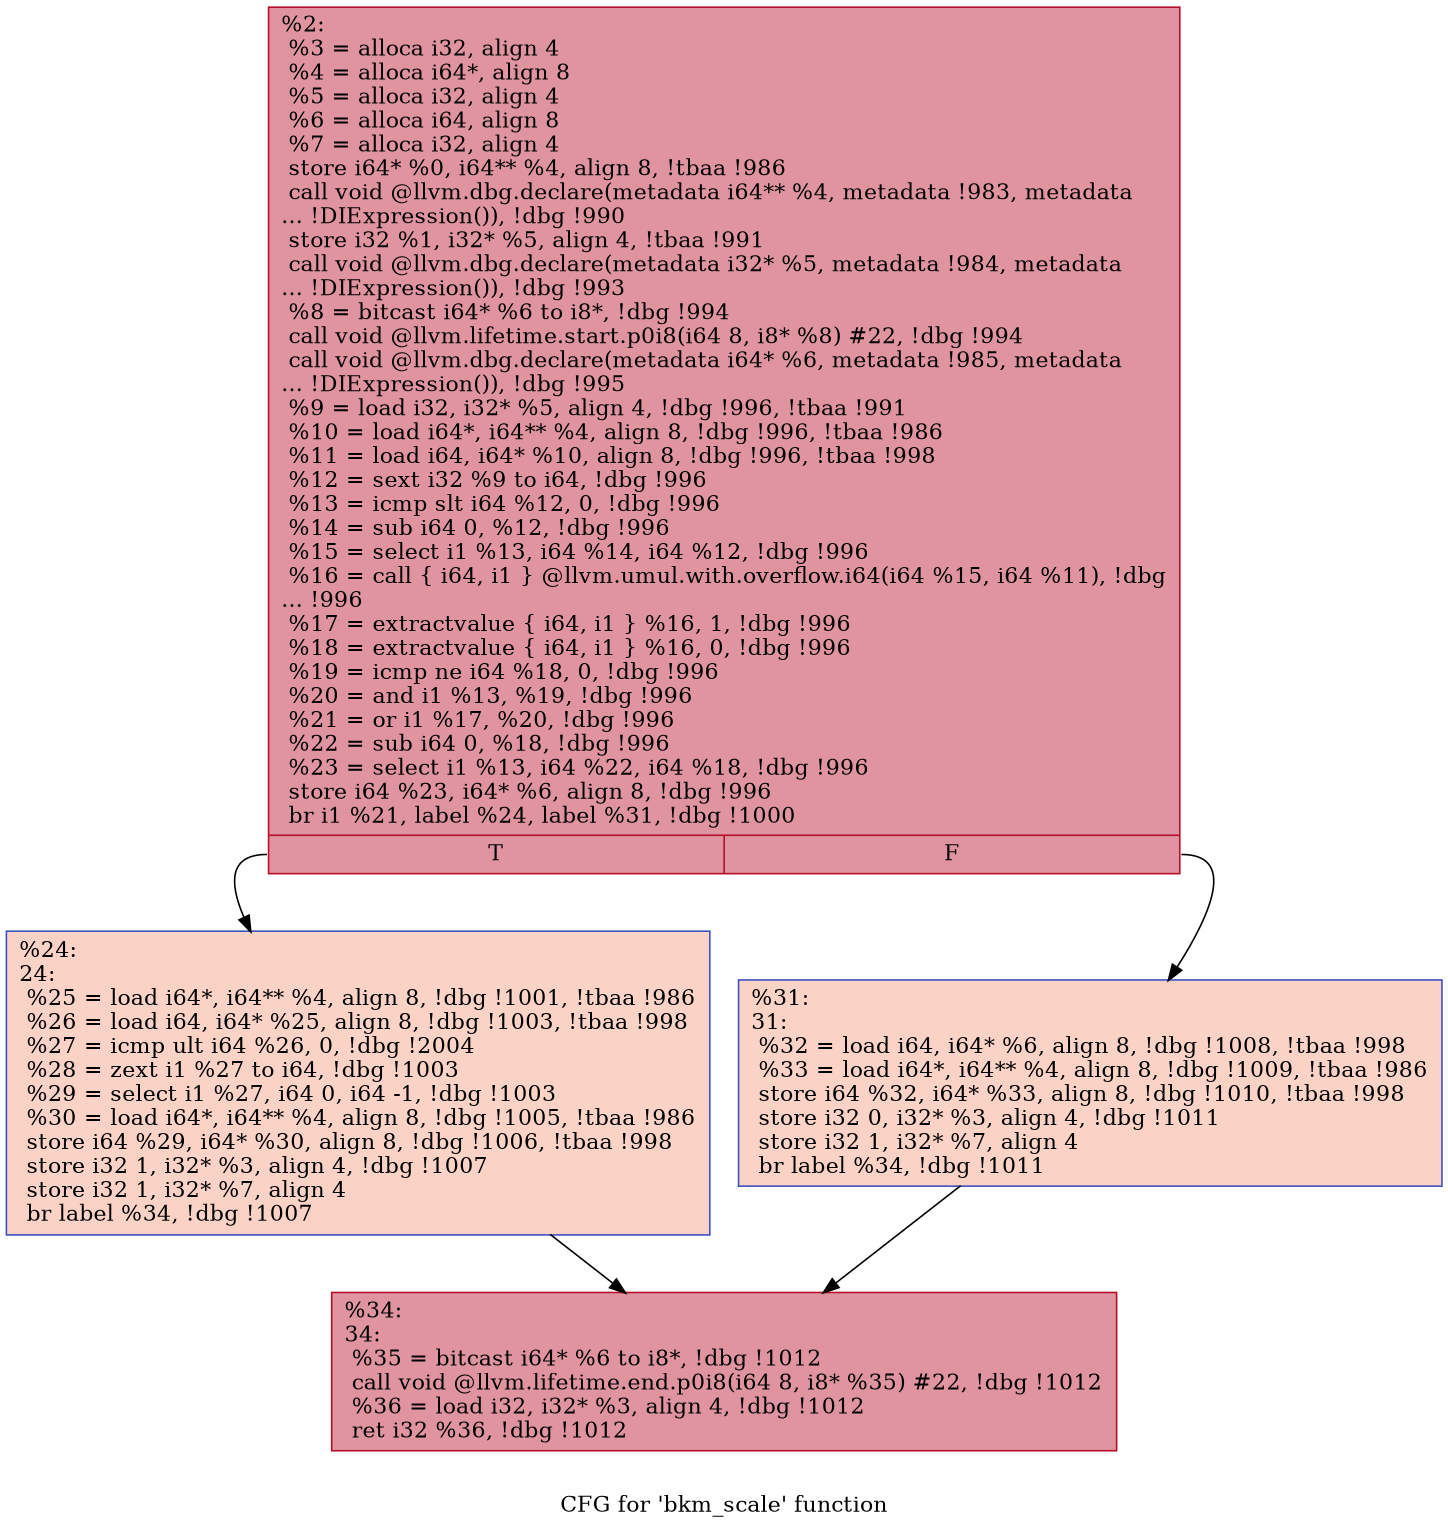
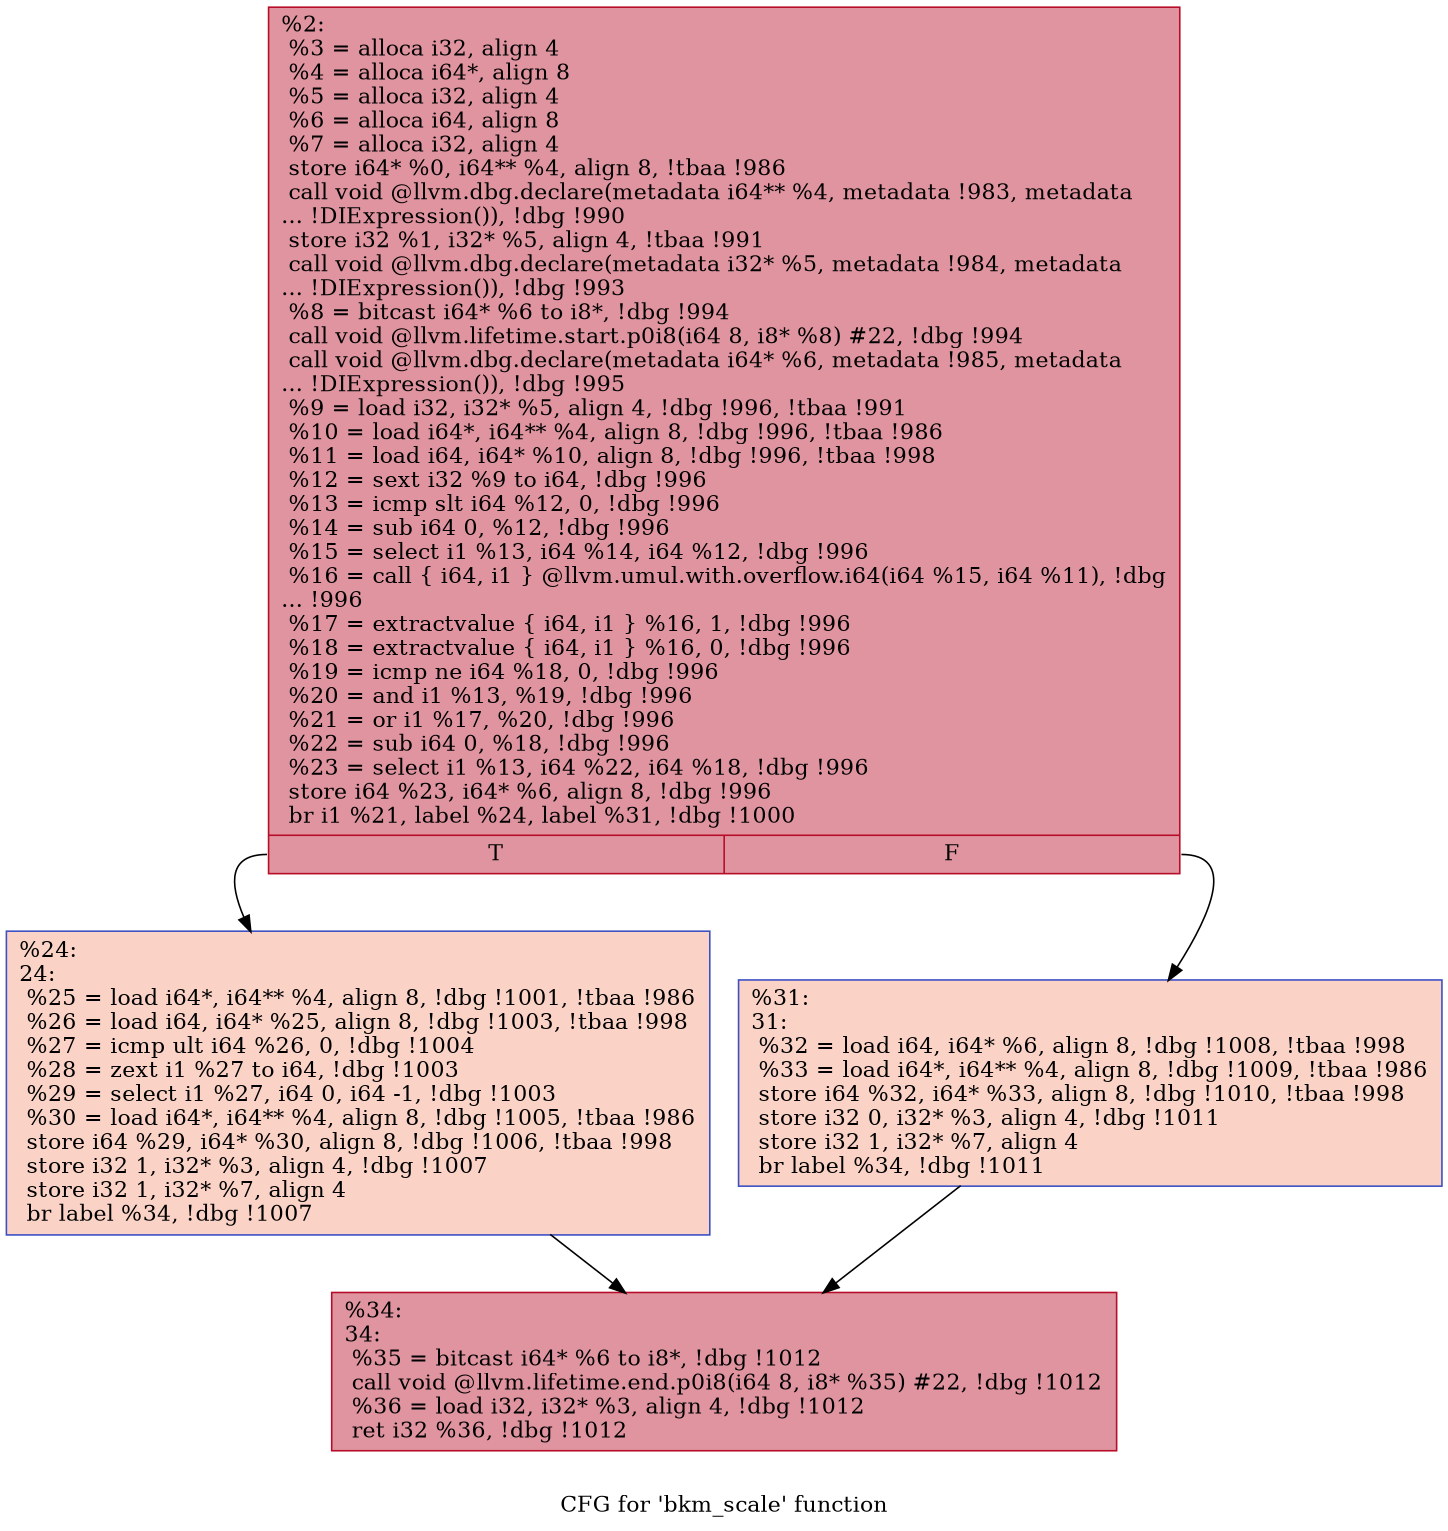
node "%24:": text "%27 = icmp ult i64 %26, 0, !dbg !2004" -> "%27 = icmp ult i64 %26, 0, !dbg !1004"
